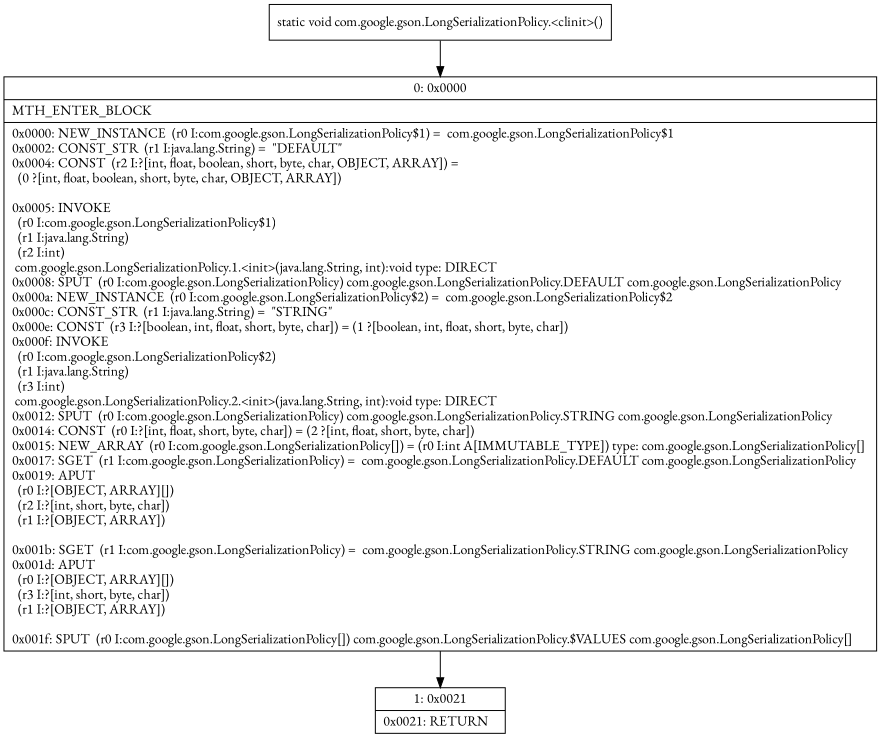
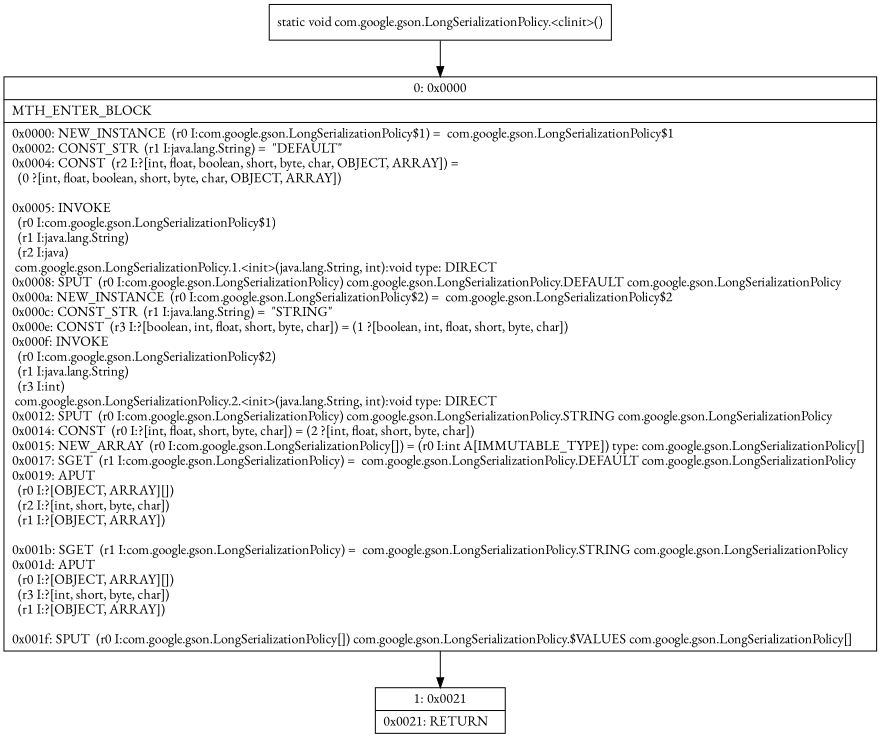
node "0: 0x0000": text "(r2 I:int)" -> "(r2 I:java)"
